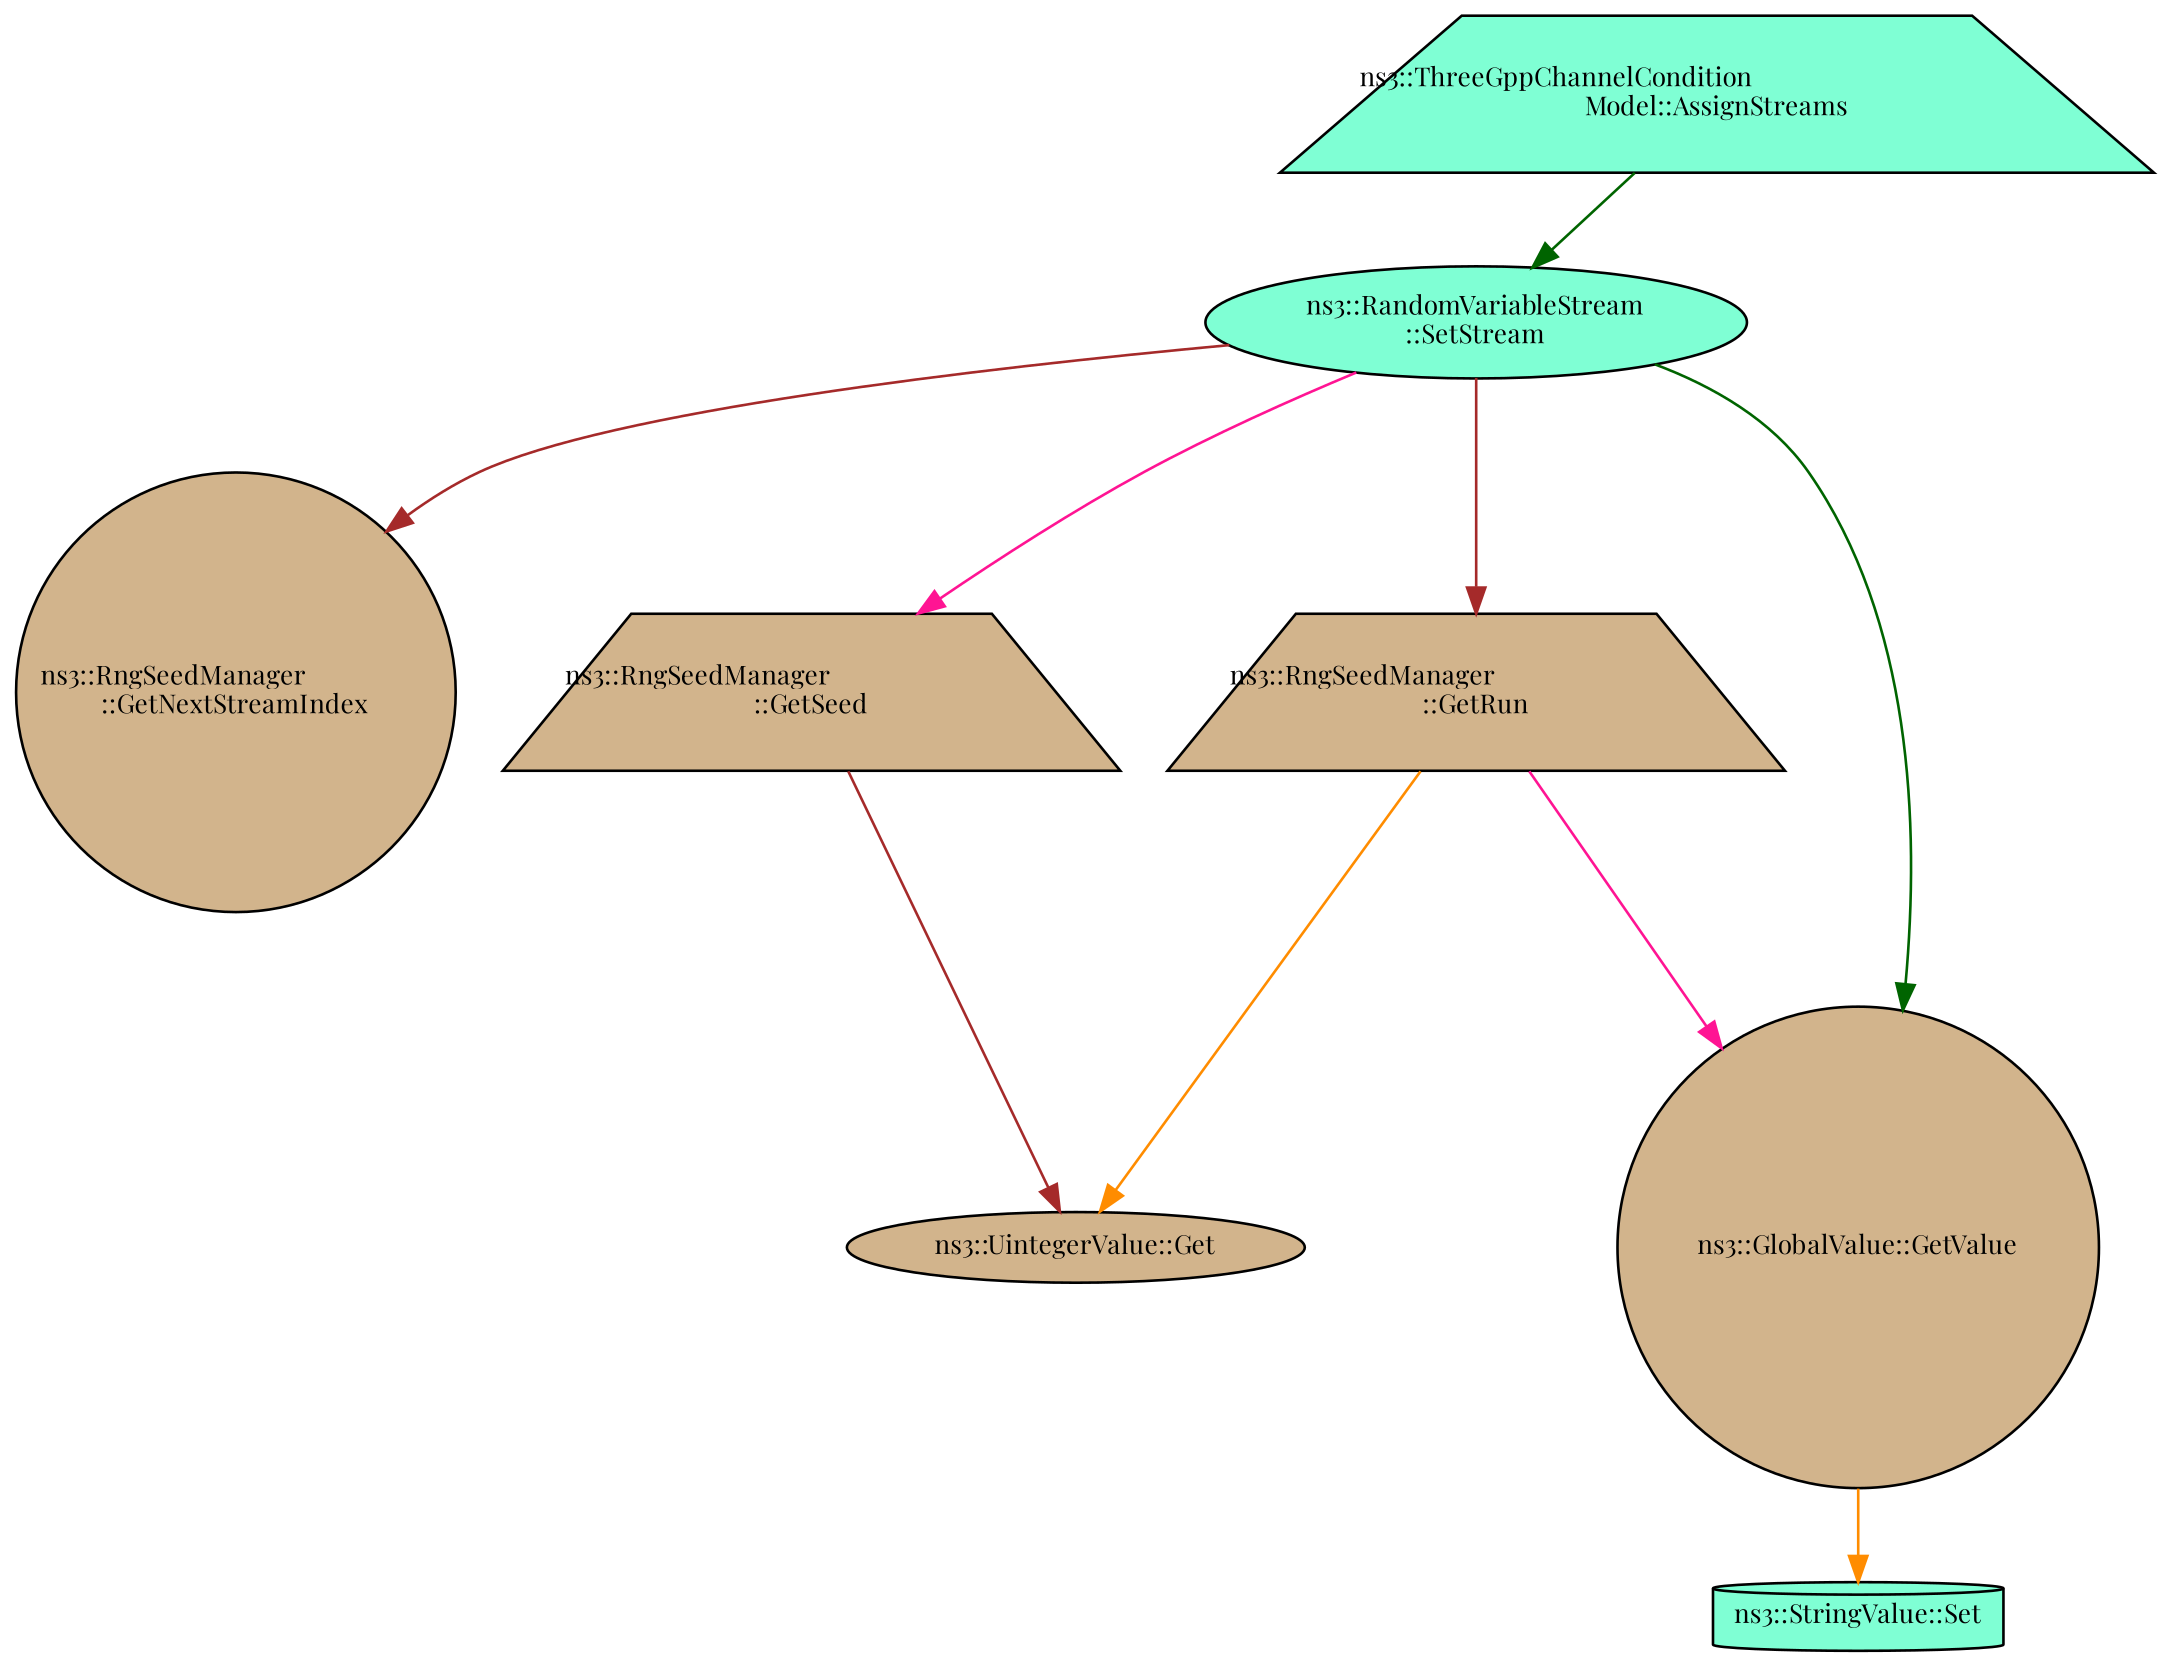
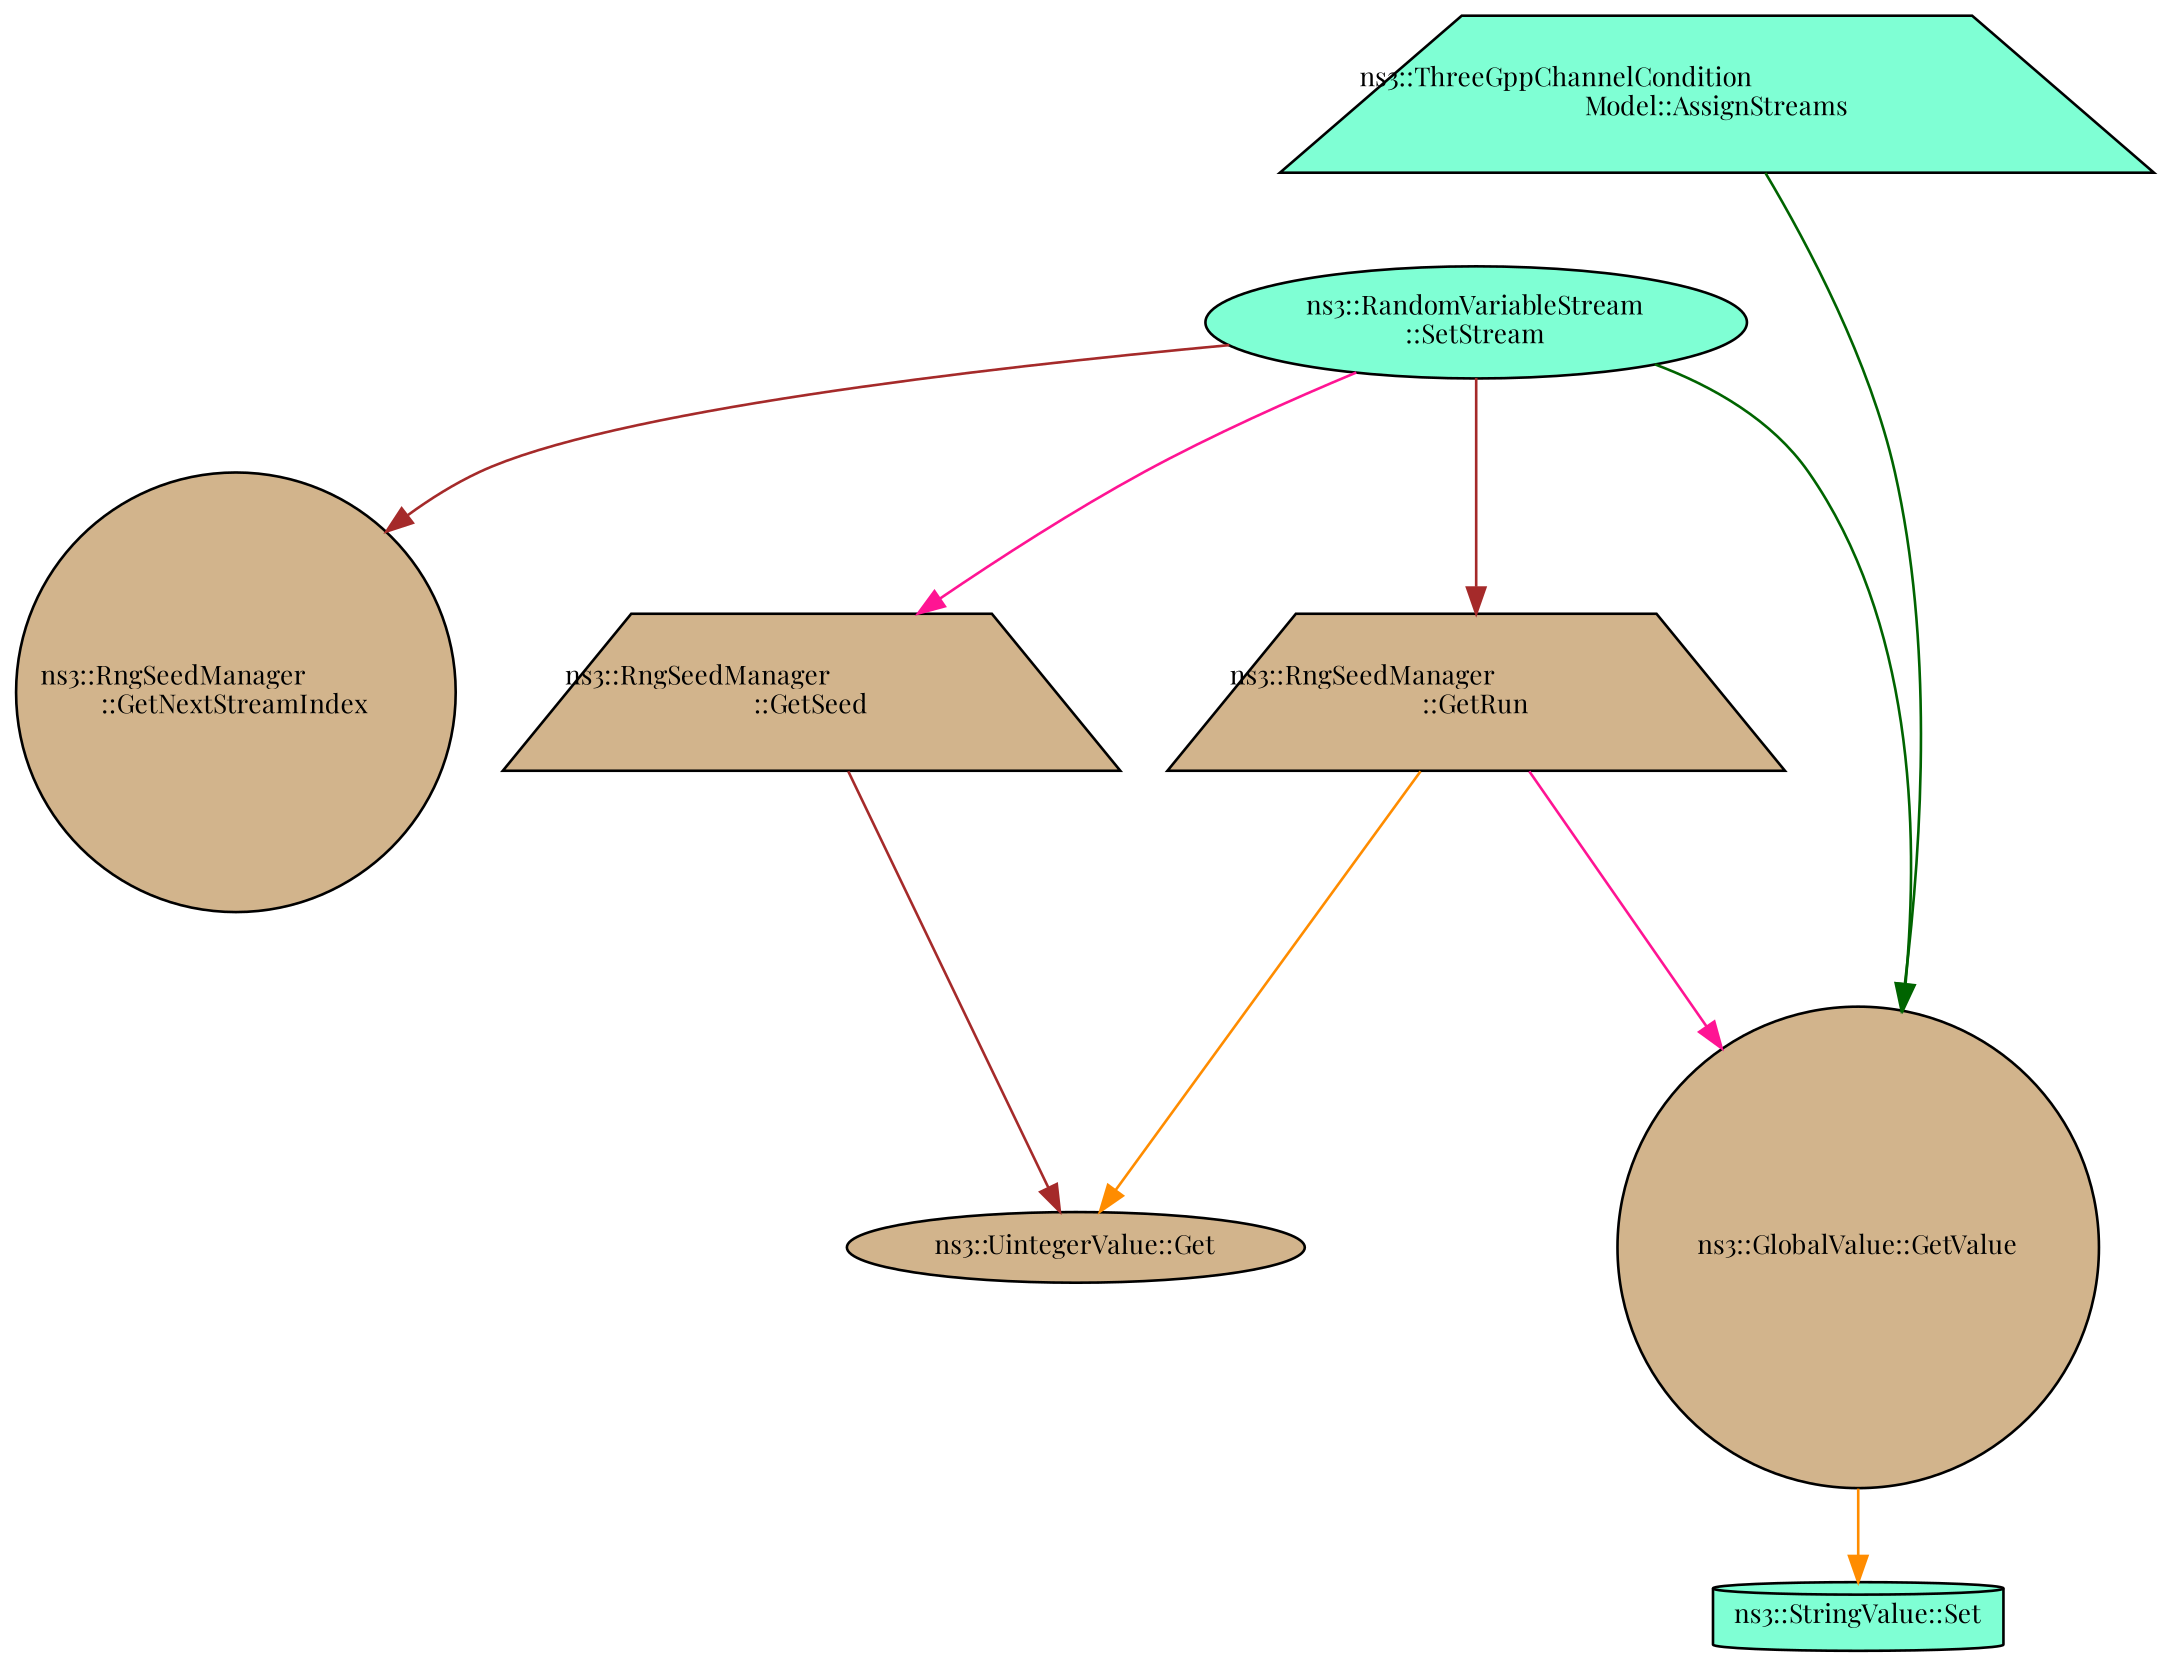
edge "ns3::ThreeGppChannelCondition Model::AssignStreams" -> "ns3::RandomVariableStream ::SetStream": now "ns3::ThreeGppChannelCondition Model::AssignStreams" -> "ns3::GlobalValue::GetValue"
